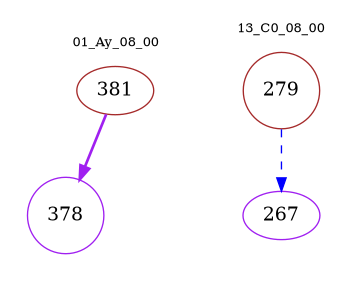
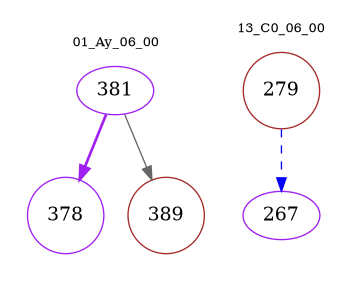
cluster "13_C0_08_00": label "13_C0_08_00" -> "13_C0_06_00"
cluster "01_Ay_08_00": label "01_Ay_08_00" -> "01_Ay_06_00"
node "381": color brown -> purple
node "389": added
